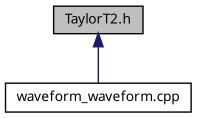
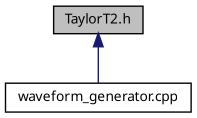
node "waveform_waveform.cpp": label "waveform_waveform.cpp" -> "waveform_generator.cpp"
